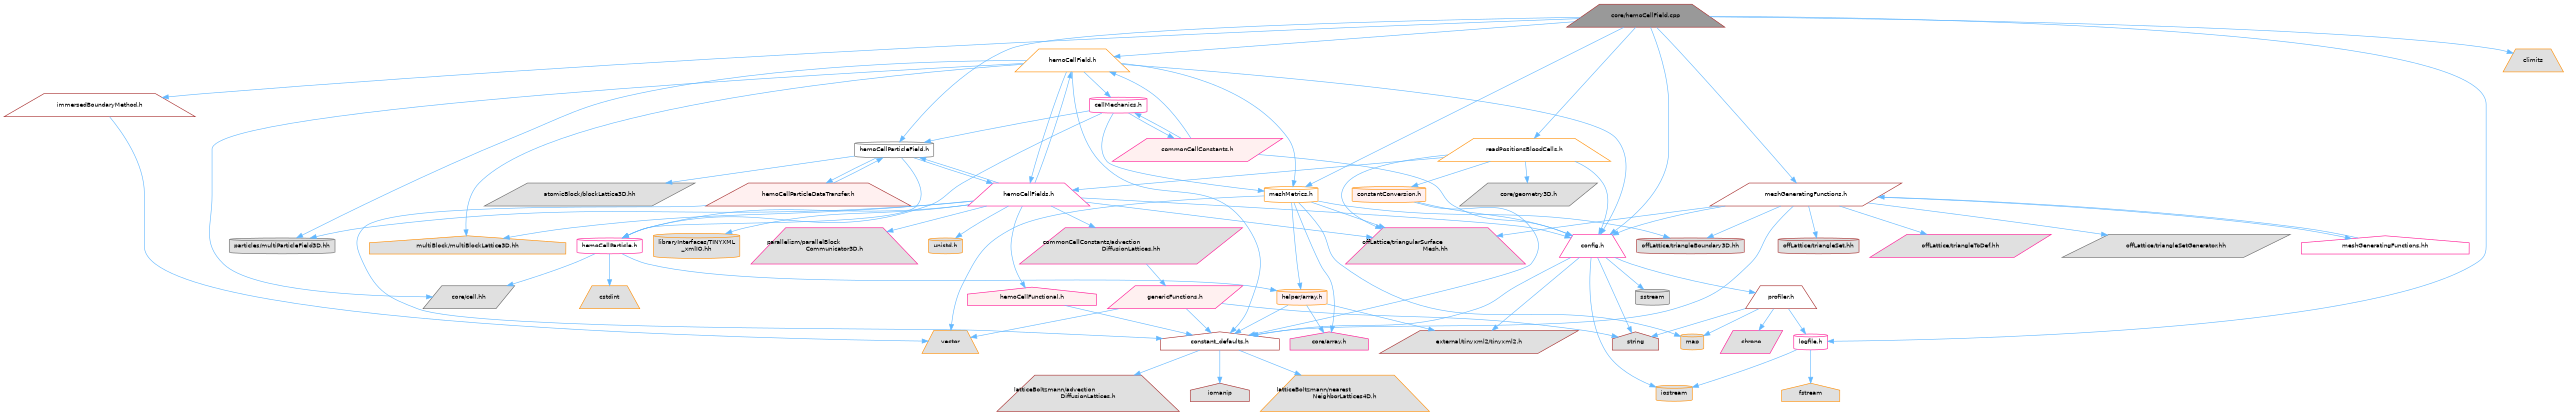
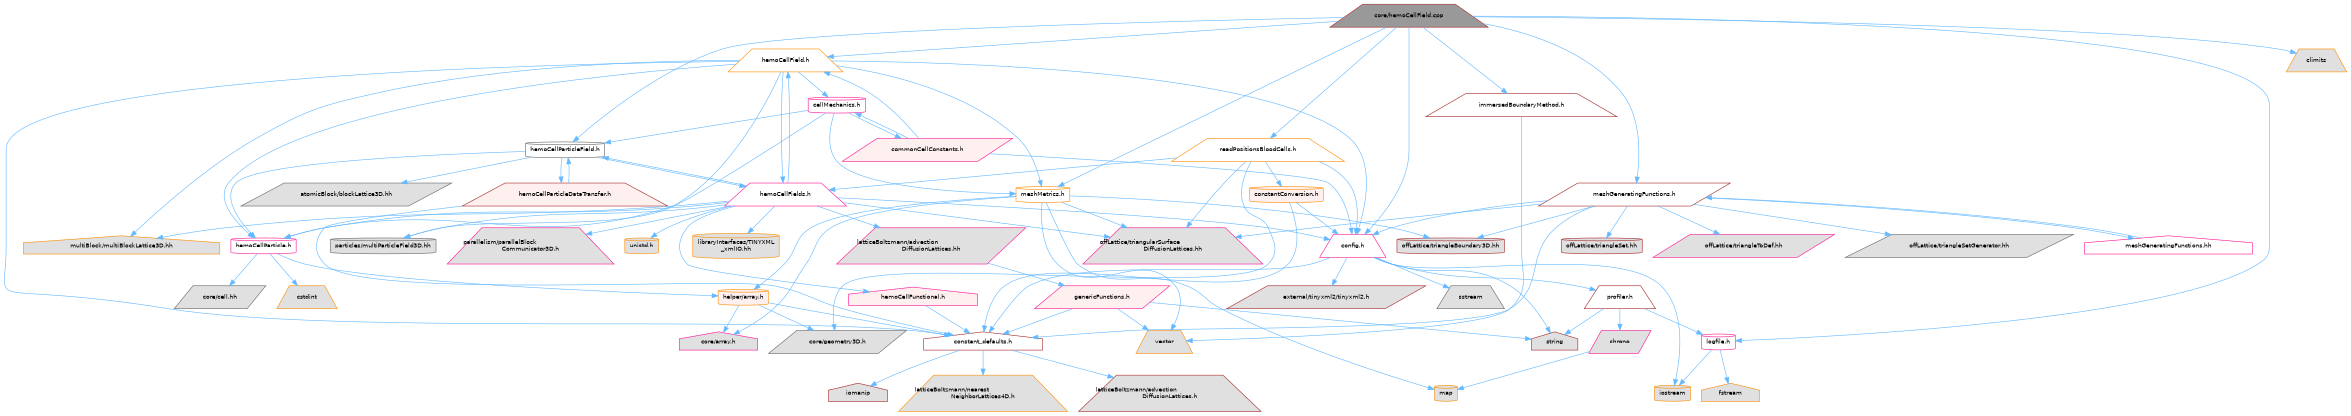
edge "hemoCellField.h" -> "core/cell.hh": now "hemoCellField.h" -> "hemoCellParticle.h"
node "commonCellConstants/advection DiffusionLattices.hh": label "commonCellConstants/advection DiffusionLattices.hh" -> "latticeBoltzmann/advection DiffusionLattices.hh"
node "offLattice/triangularSurface Mesh.hh": label "offLattice/triangularSurface Mesh.hh" -> "offLattice/triangularSurface DiffusionLattices.hh"
node "sstream": shape cylinder -> trapezium
edge "helper/array.h" -> "external/tinyxml2/tinyxml2.h": now "helper/array.h" -> "core/geometry3D.h"
edge "profiler.h" -> "map": now "chrono" -> "map"
